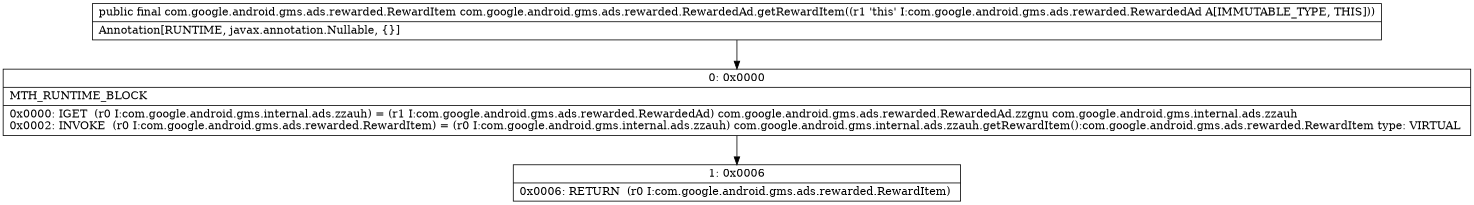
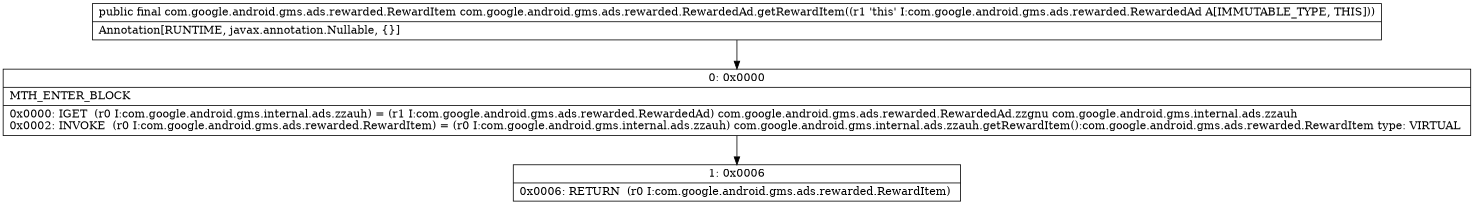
node "0: 0x0000": text "MTH_RUNTIME_BLOCK" -> "MTH_ENTER_BLOCK"
